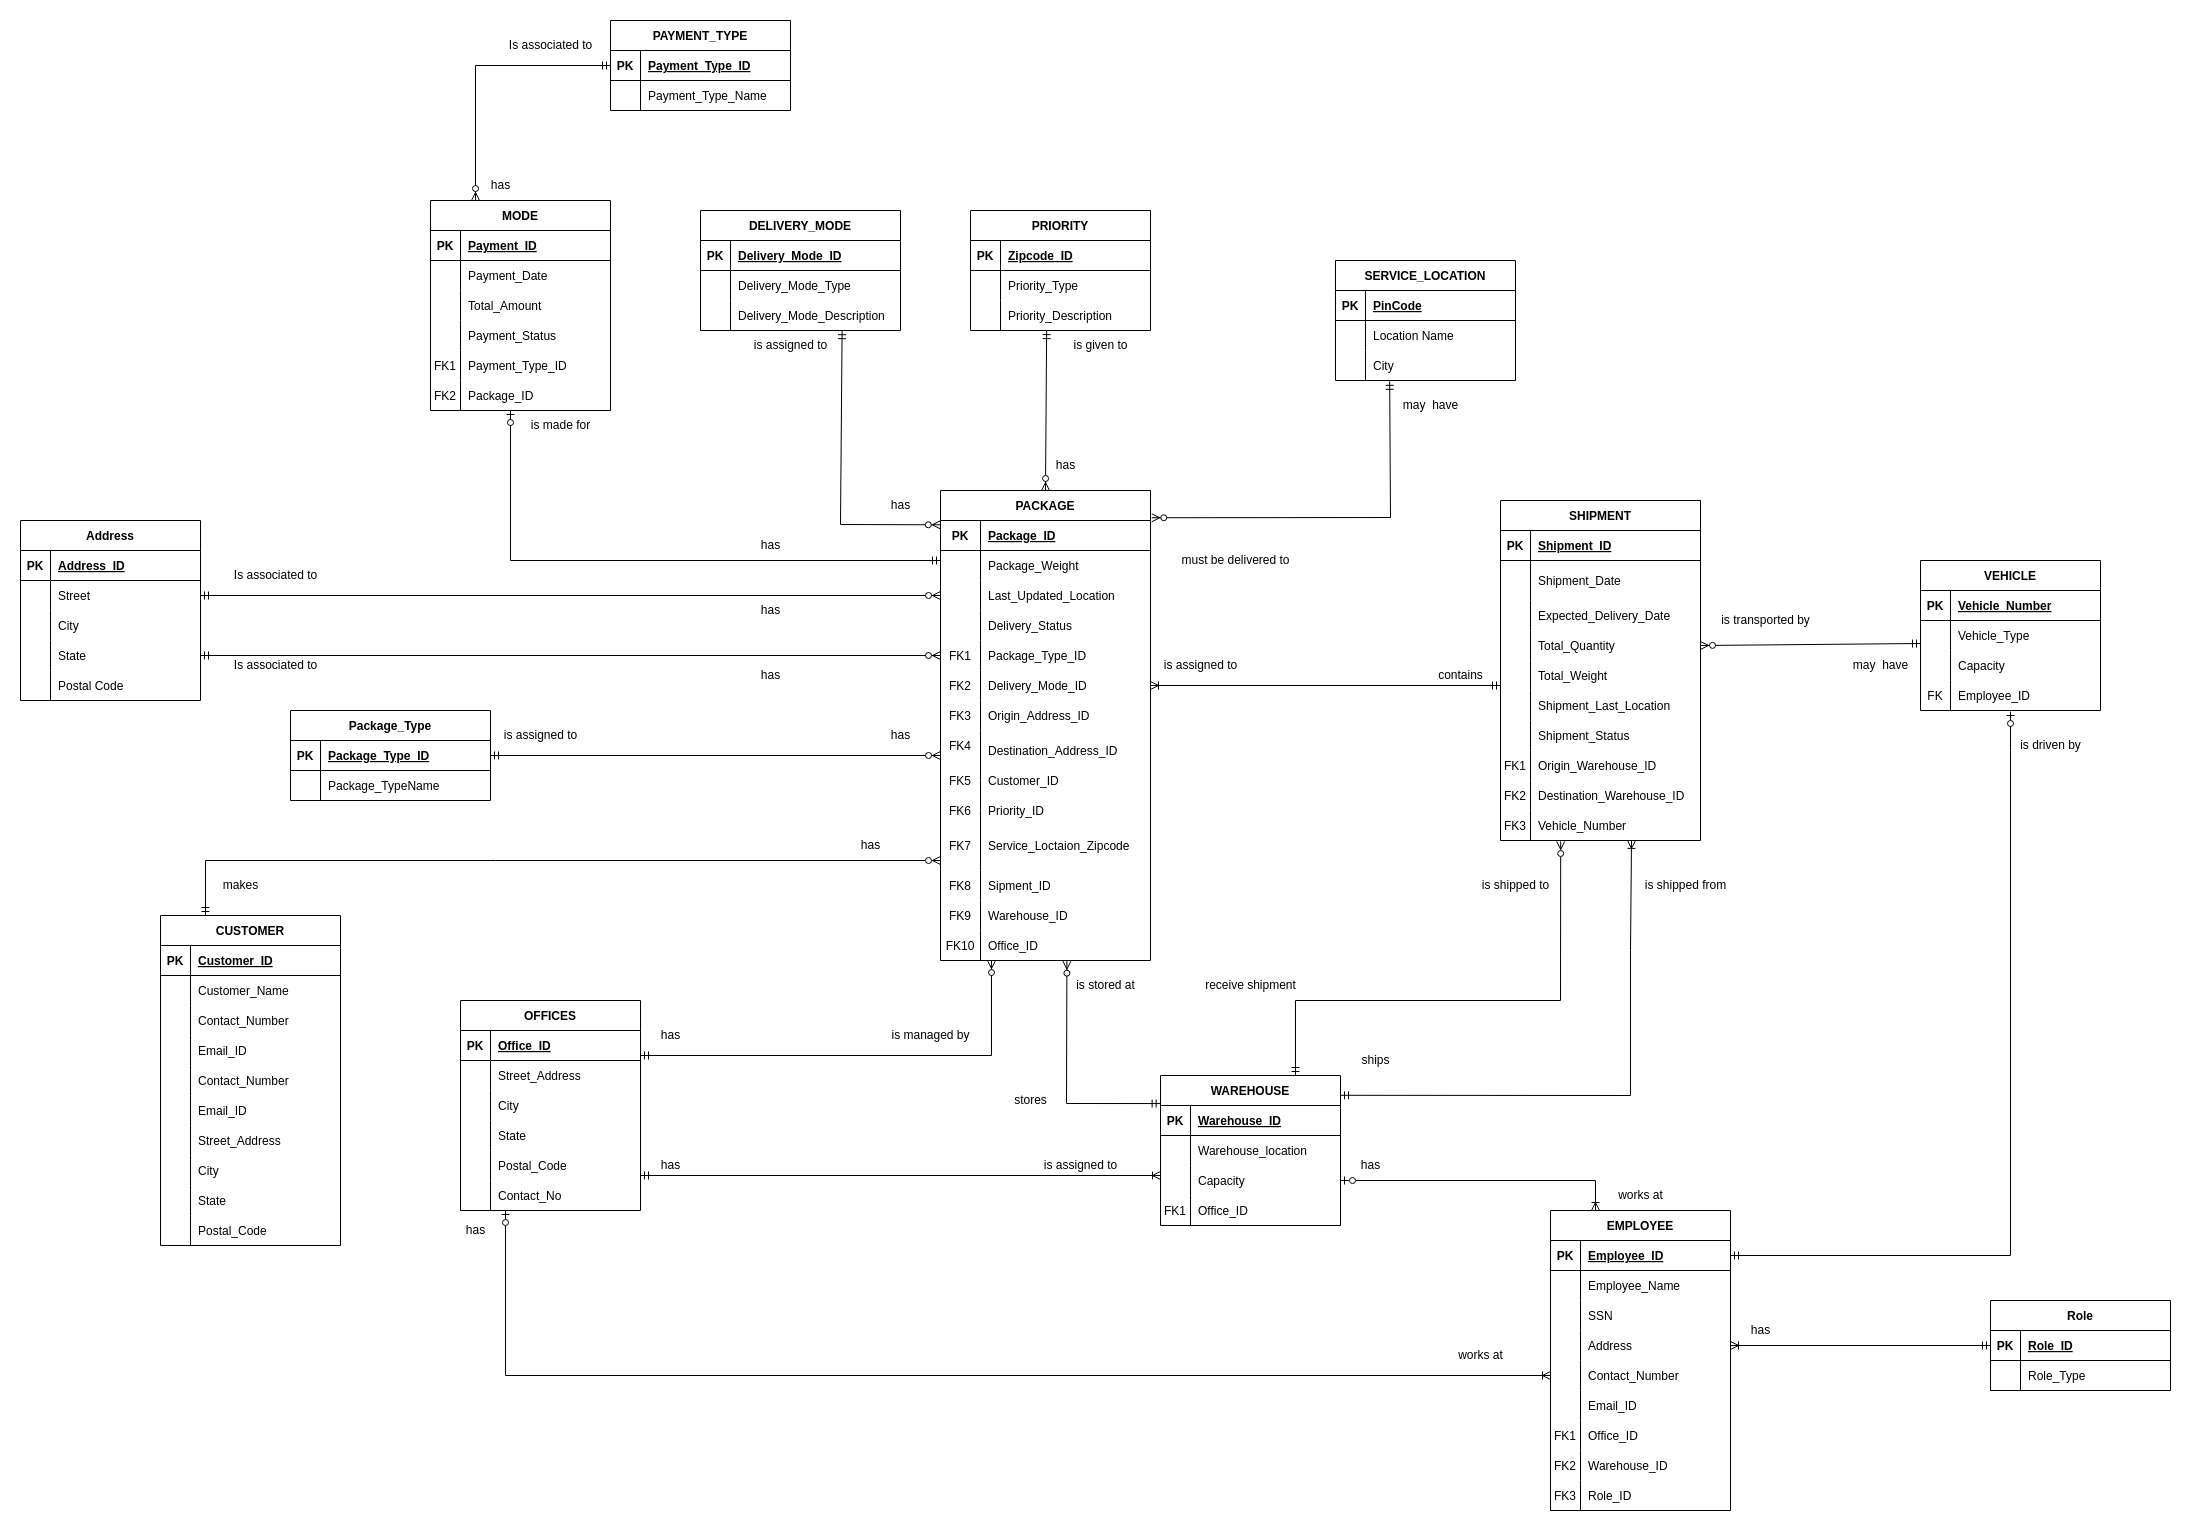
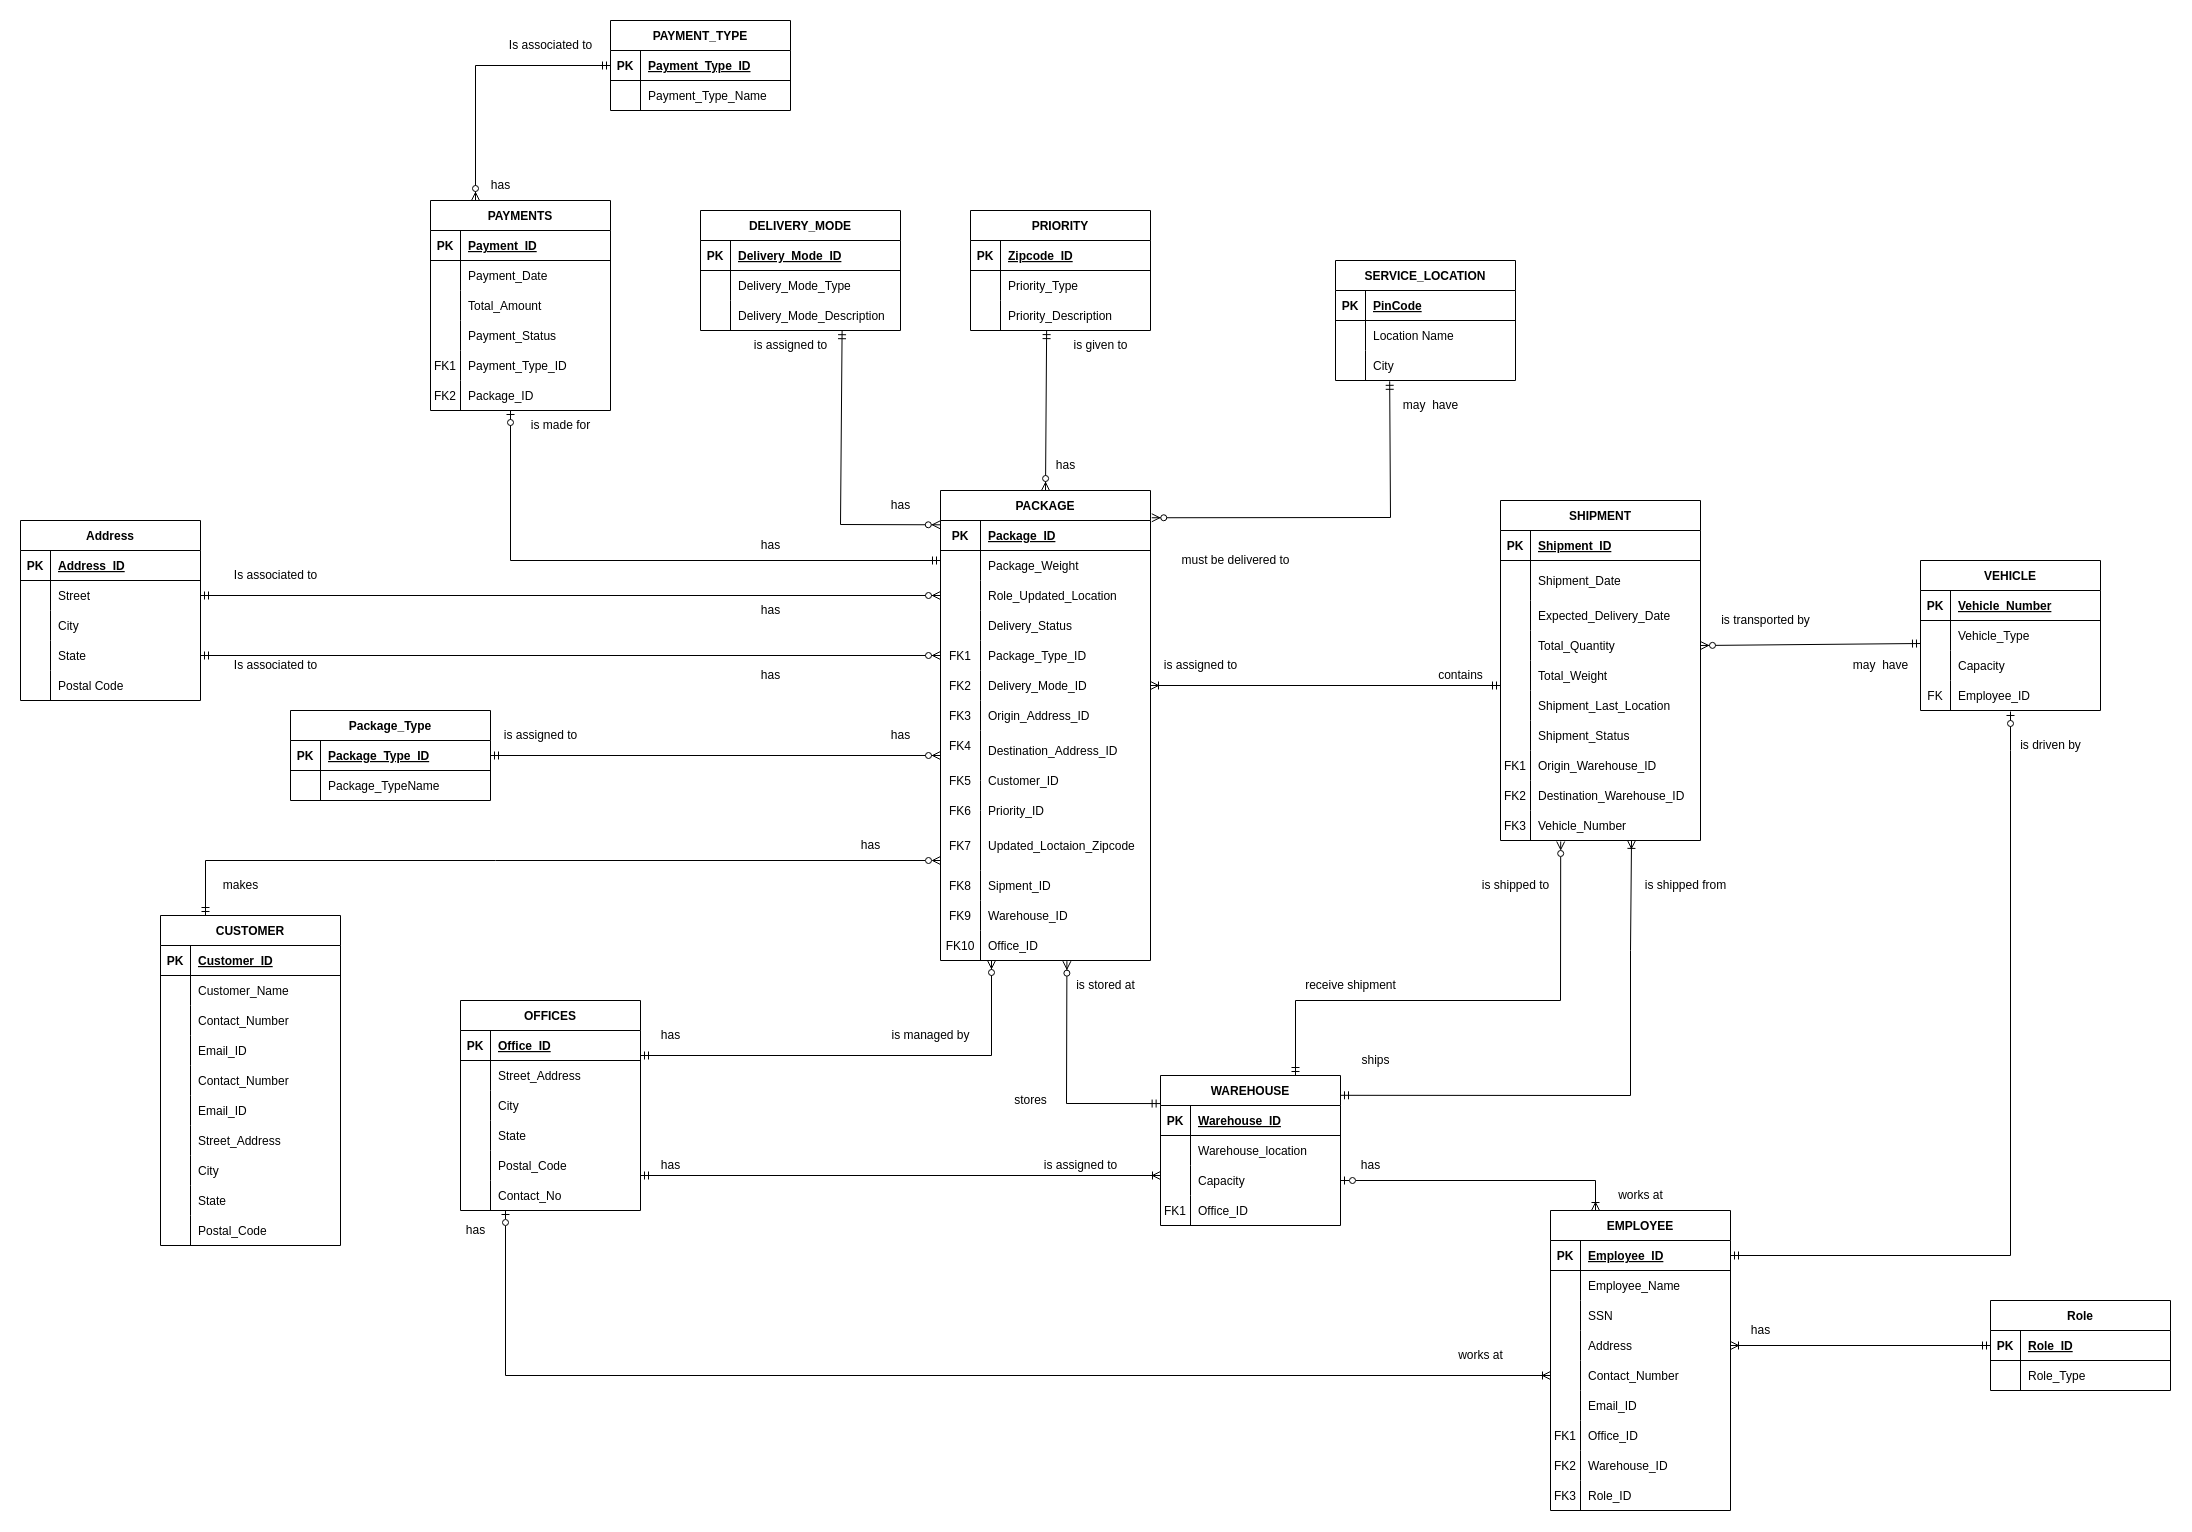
node "MODE": label "MODE" -> "PAYMENTS"
node "Last_Updated_Location": label "Last_Updated_Location" -> "Role_Updated_Location"
node "Service_Loctaion_Zipcode": label "Service_Loctaion_Zipcode" -> "Updated_Loctaion_Zipcode"
node "receive shipment": moved (1251, 986) -> (1351, 986)
